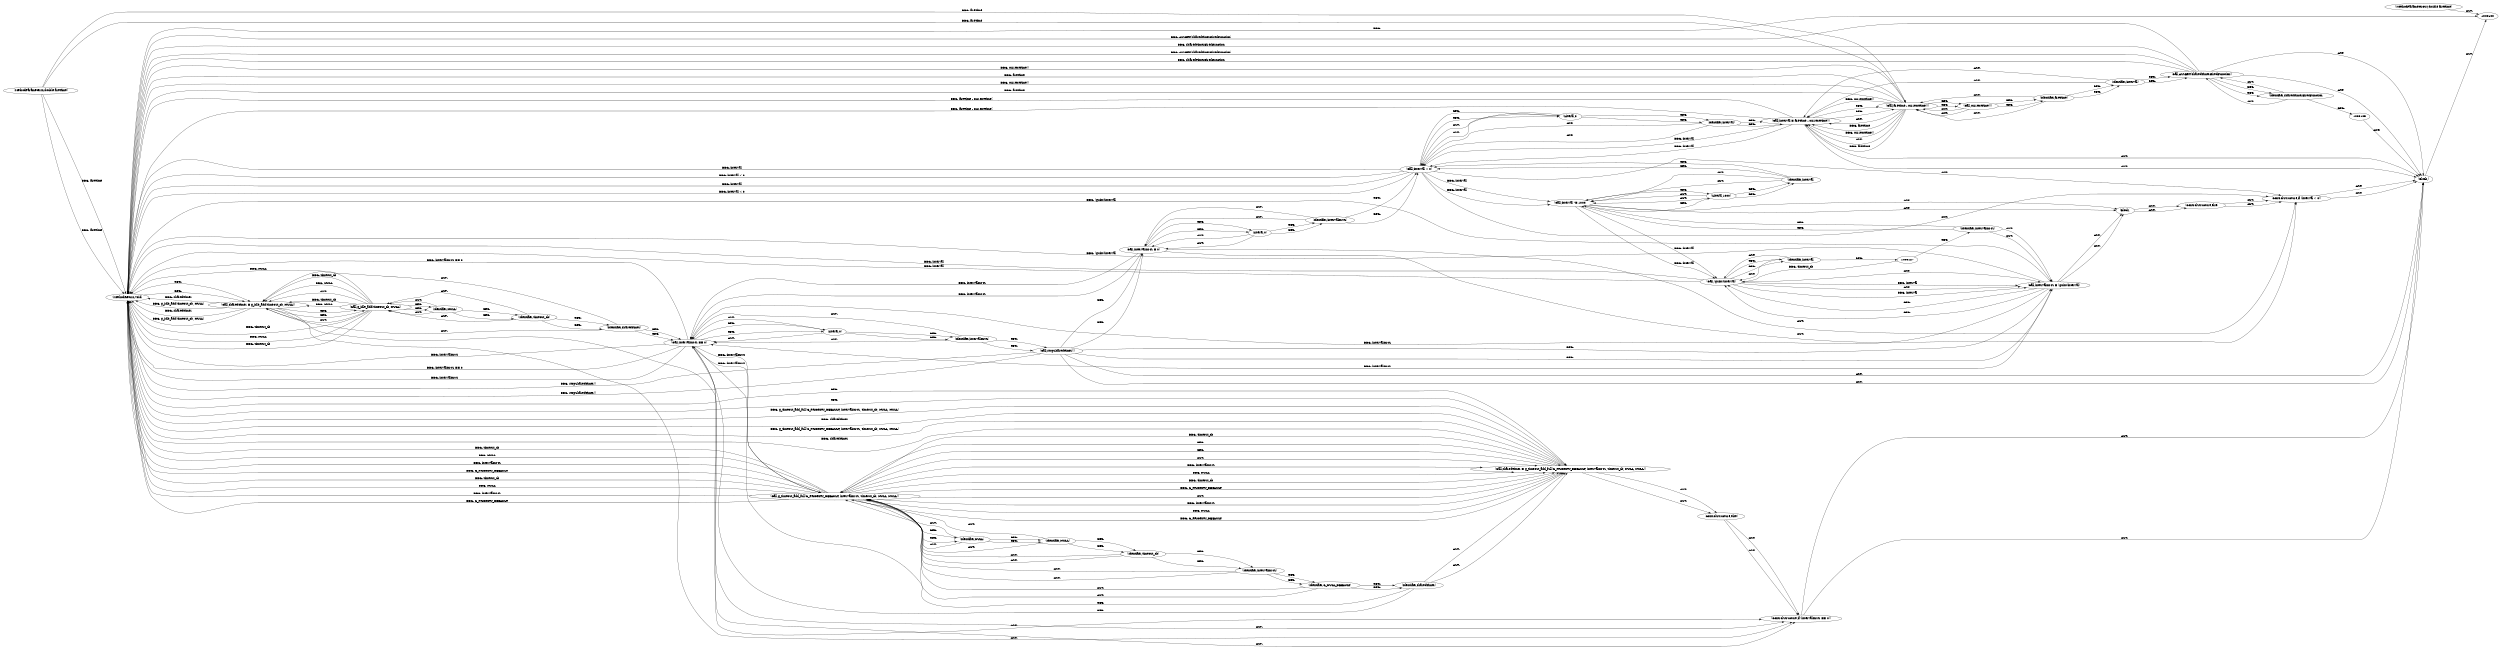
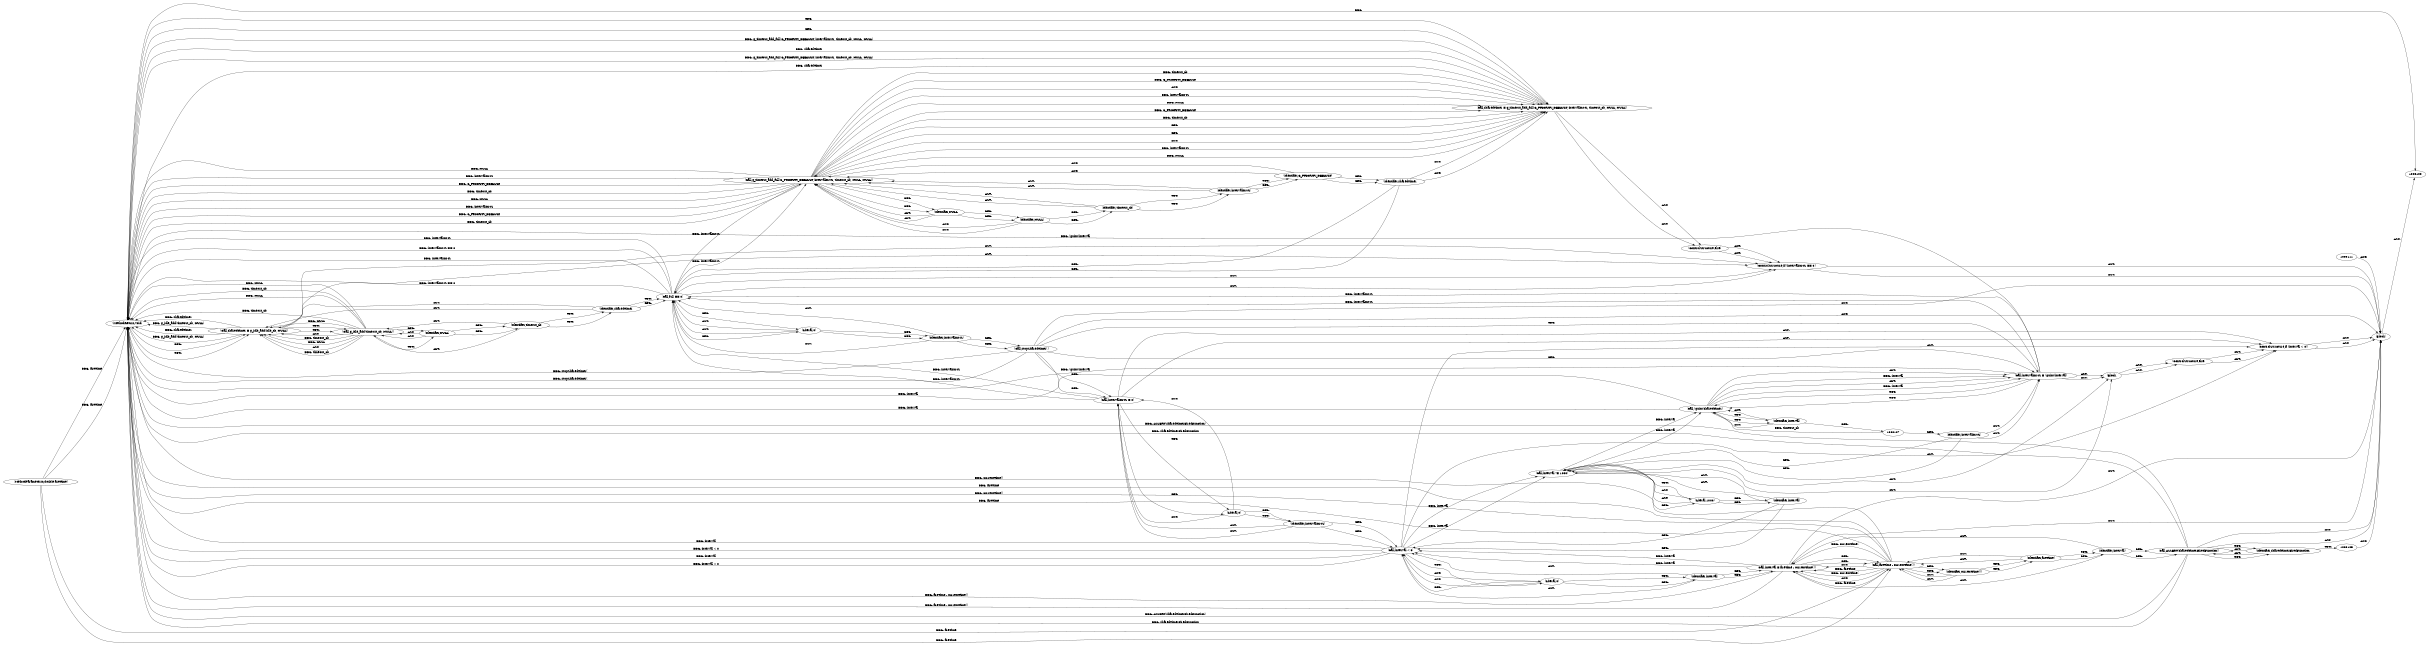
node "(MethodParameterOut,double fireTime)": removed
node "(Call,currentTime())": label "(Call,currentTime())" -> "(Identifier,currentTime())"
node "1000111": added
node "(Call,(guint)interval)": label "(Call,(guint)interval)" -> "(Call,(guint)sharedTimer)"
node "(Call,sharedTimer = g_idle_add(timeout_cb, NULL))": label "(Call,sharedTimer = g_idle_add(timeout_cb, NULL))" -> "(Call,sharedTimer = g_idle_add(idle_cb, NULL))"
node "(Call,intervalInMS == 0)": label "(Call,intervalInMS == 0)" -> "(Call,full == 0)"
node "(Identifier,G_NULL_DEFAULT)": label "(Identifier,G_NULL_DEFAULT)" -> "(Identifier,G_PRIORITY_DEFAULT)"
